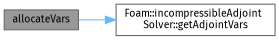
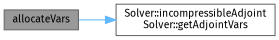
node "Foam::incompressibleAdjoint Solver::getAdjointVars": label "Foam::incompressibleAdjoint Solver::getAdjointVars" -> "Solver::incompressibleAdjoint Solver::getAdjointVars"
